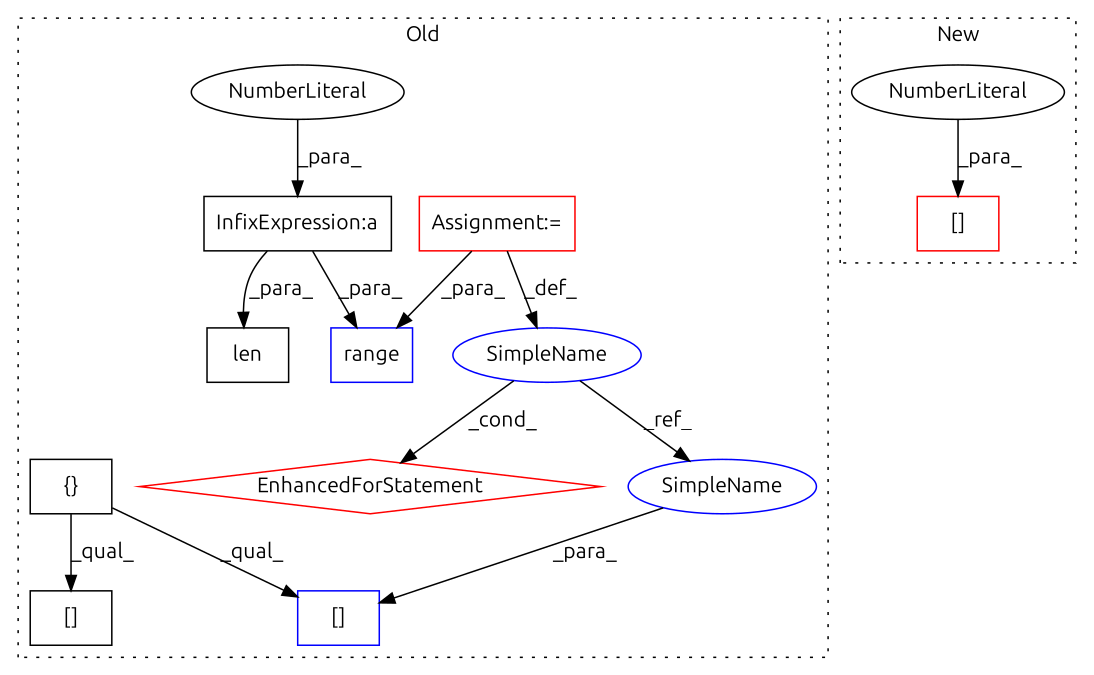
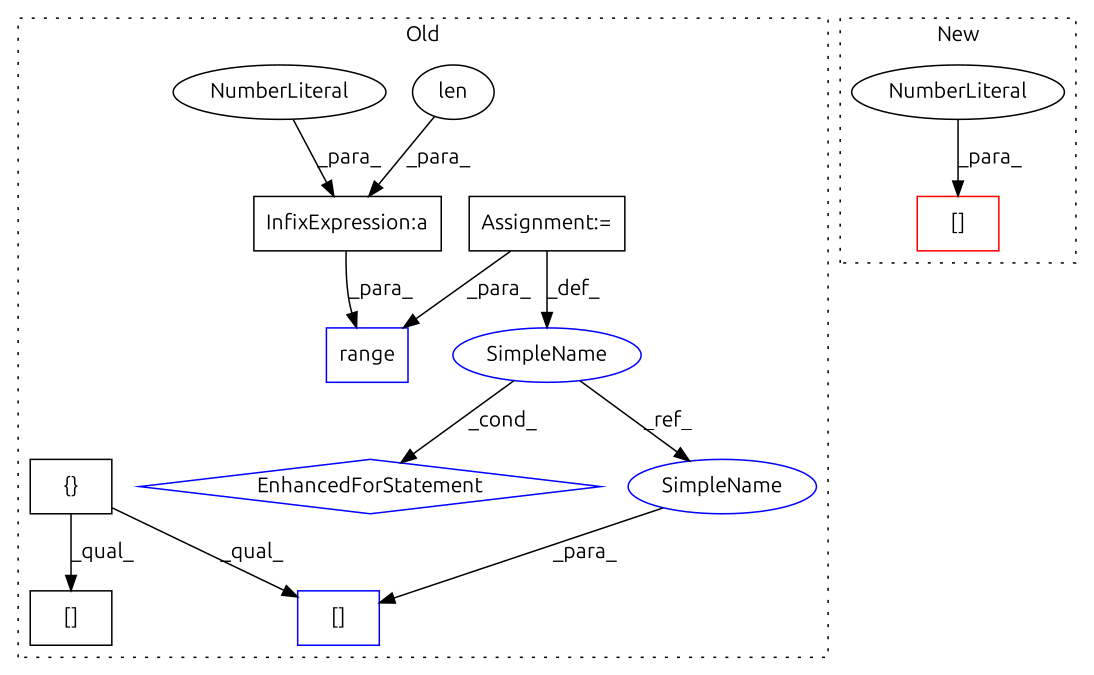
node "Assignment:=": color red -> black
edge "InfixExpression:a" -> "len": reversed
node "len": shape box -> ellipse
node "EnhancedForStatement": color red -> blue
